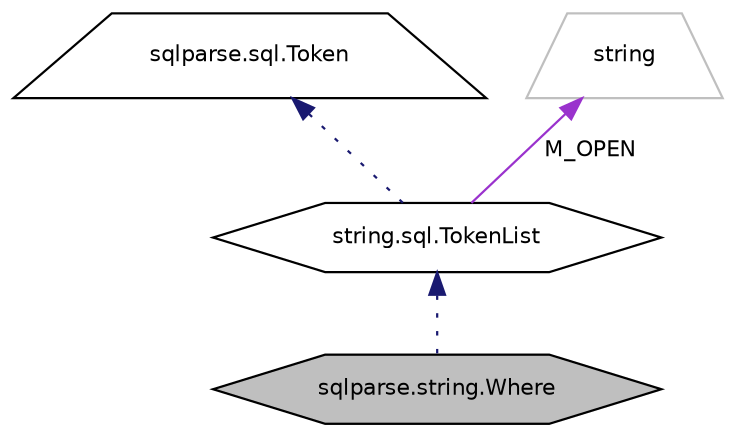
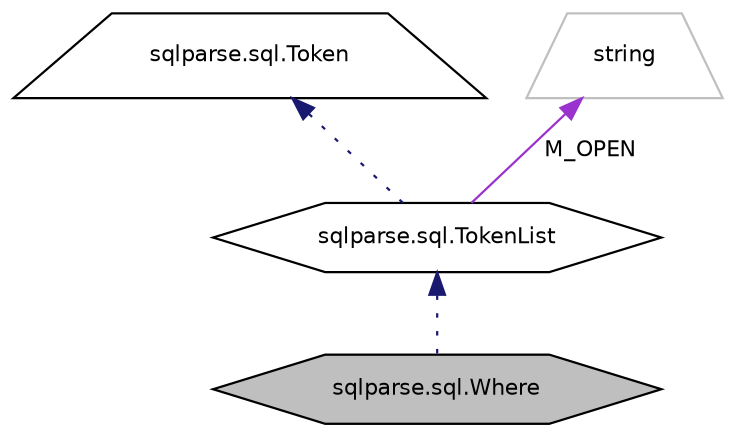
node "string.sql.TokenList": label "string.sql.TokenList" -> "sqlparse.sql.TokenList"
node "sqlparse.string.Where": label "sqlparse.string.Where" -> "sqlparse.sql.Where"
